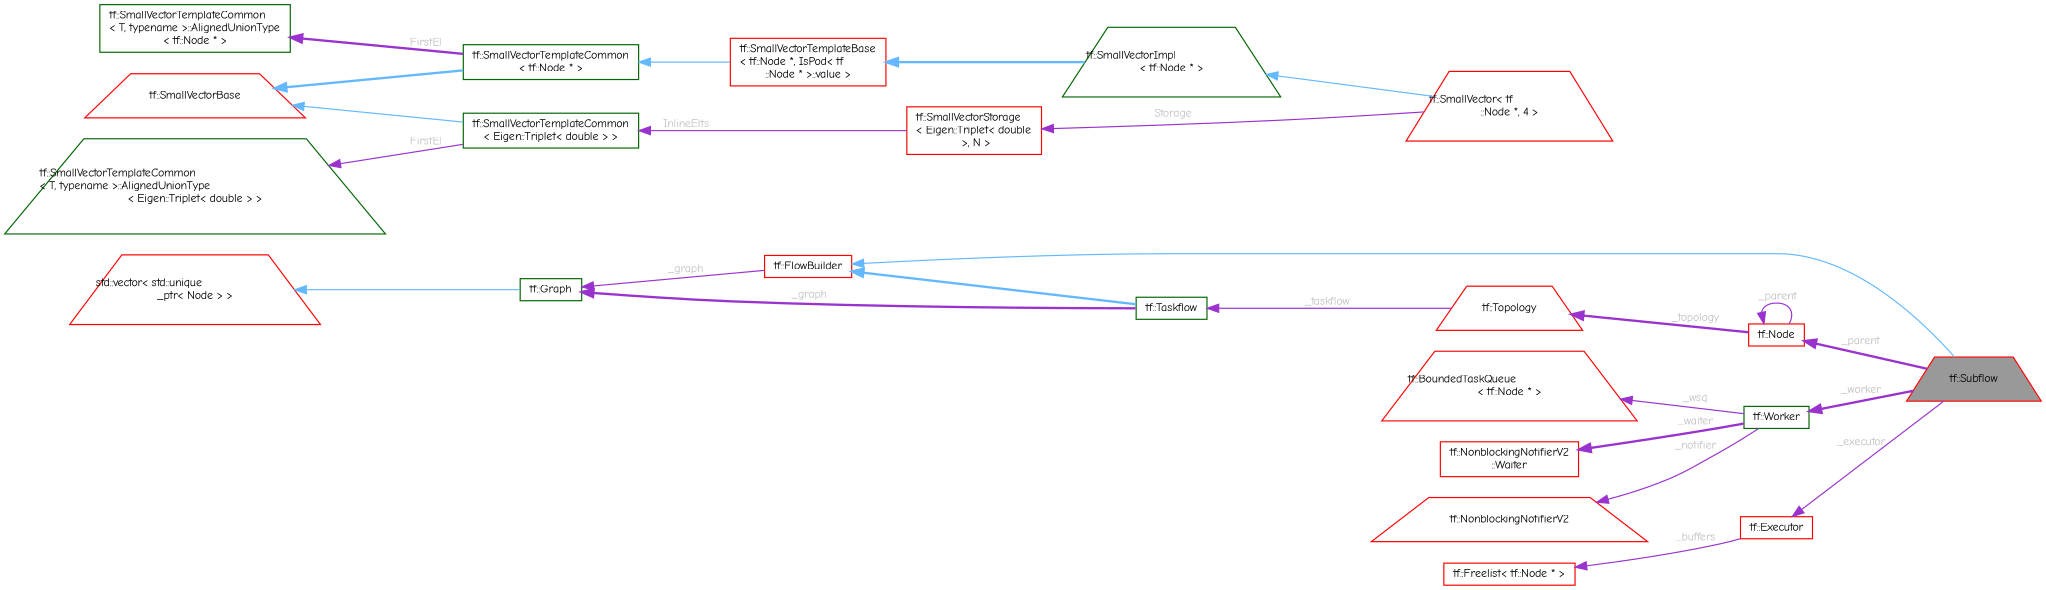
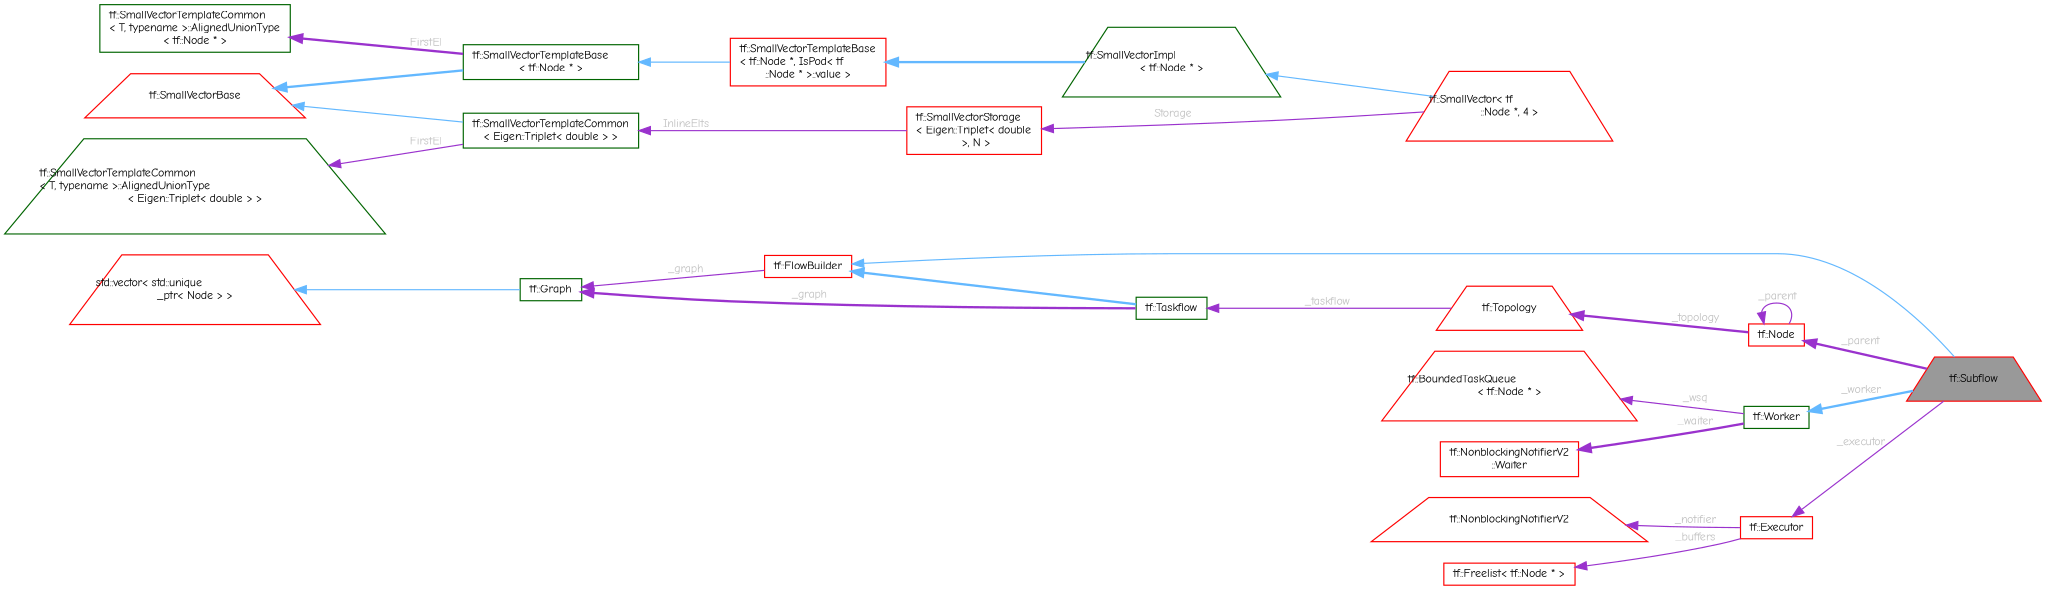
node "tf::SmallVectorTemplateCommon < tf::Node * >": label "tf::SmallVectorTemplateCommon < tf::Node * >" -> "tf::SmallVectorTemplateBase < tf::Node * >"
edge "tf::Subflow" -> "tf::Worker": color darkorchid3 -> steelblue1
edge "tf::Worker" -> "tf::NonblockingNotifierV2": now "tf::Executor" -> "tf::NonblockingNotifierV2"
